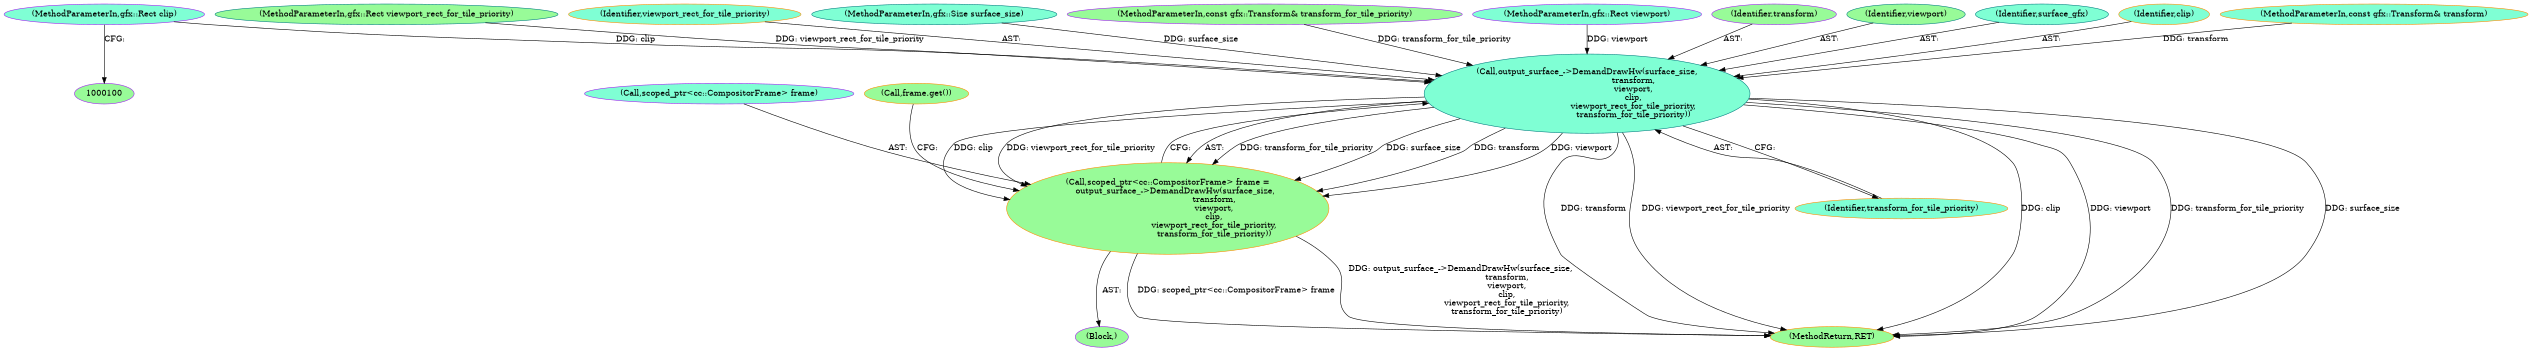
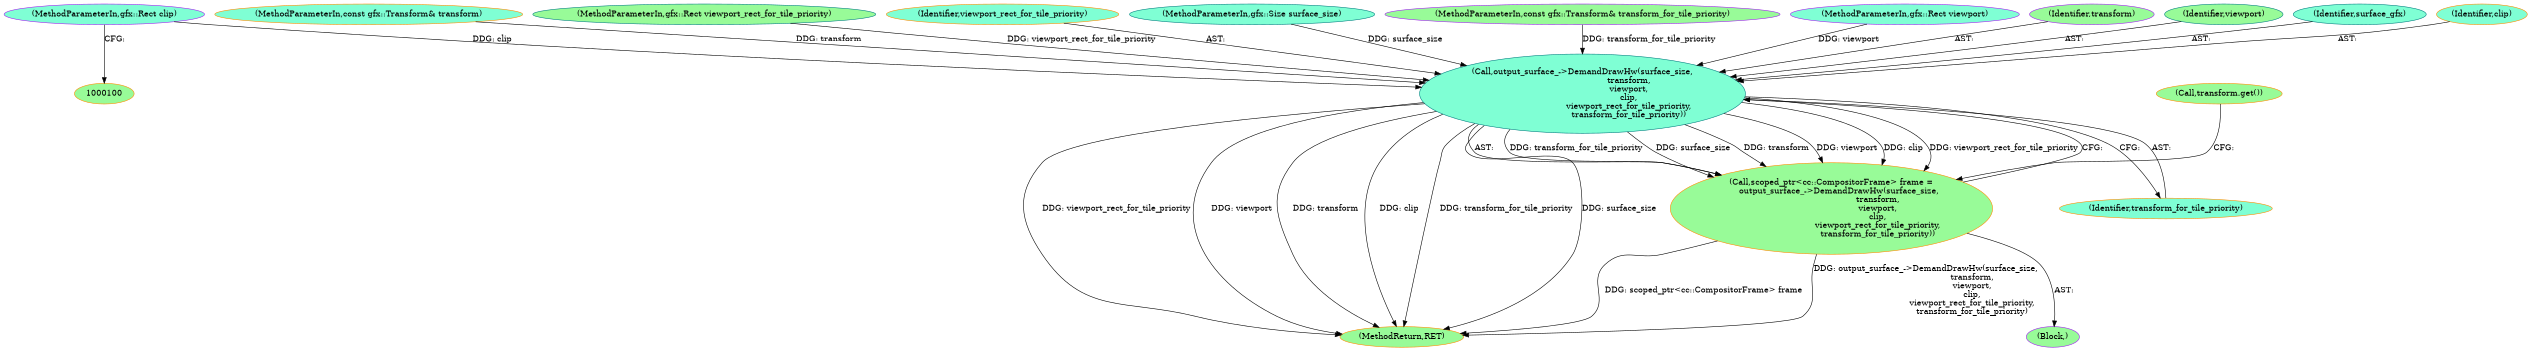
node "1000100": color purple -> darkorange
node "(Call,scoped_ptr<cc::CompositorFrame> frame)": removed
node "(Call,frame.get())": label "(Call,frame.get())" -> "(Call,transform.get())"
